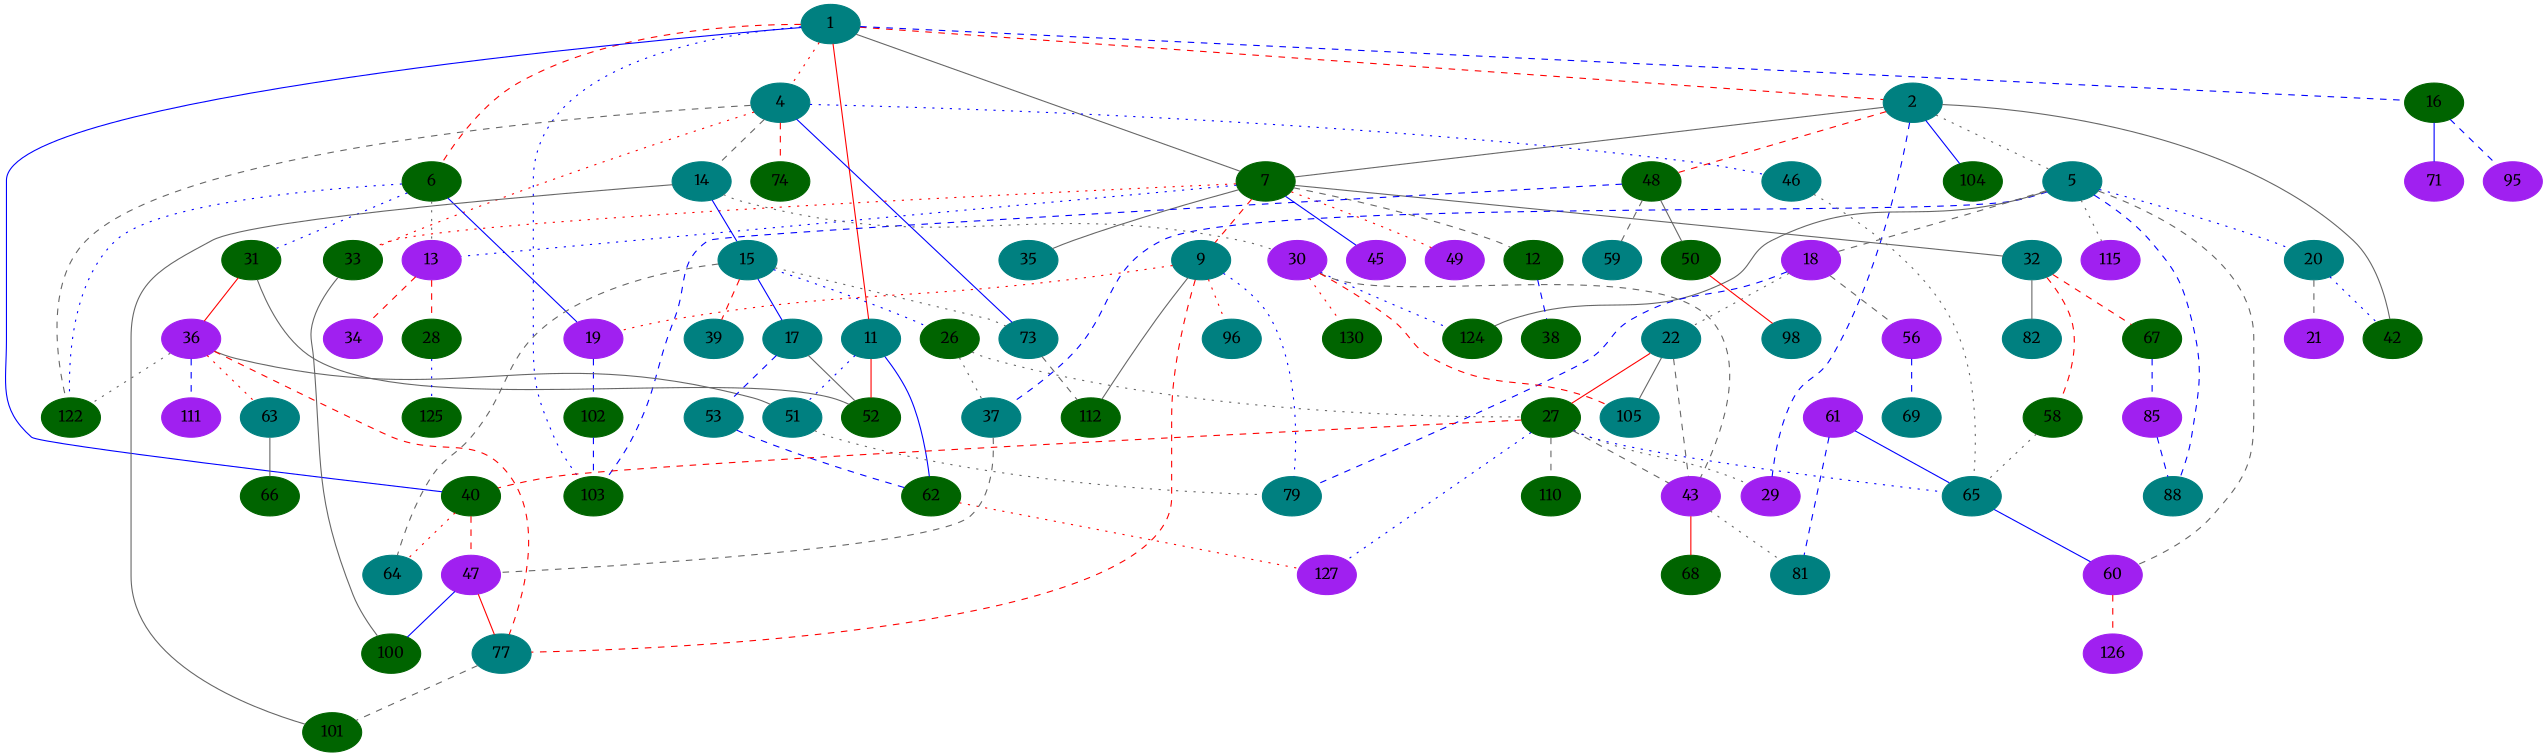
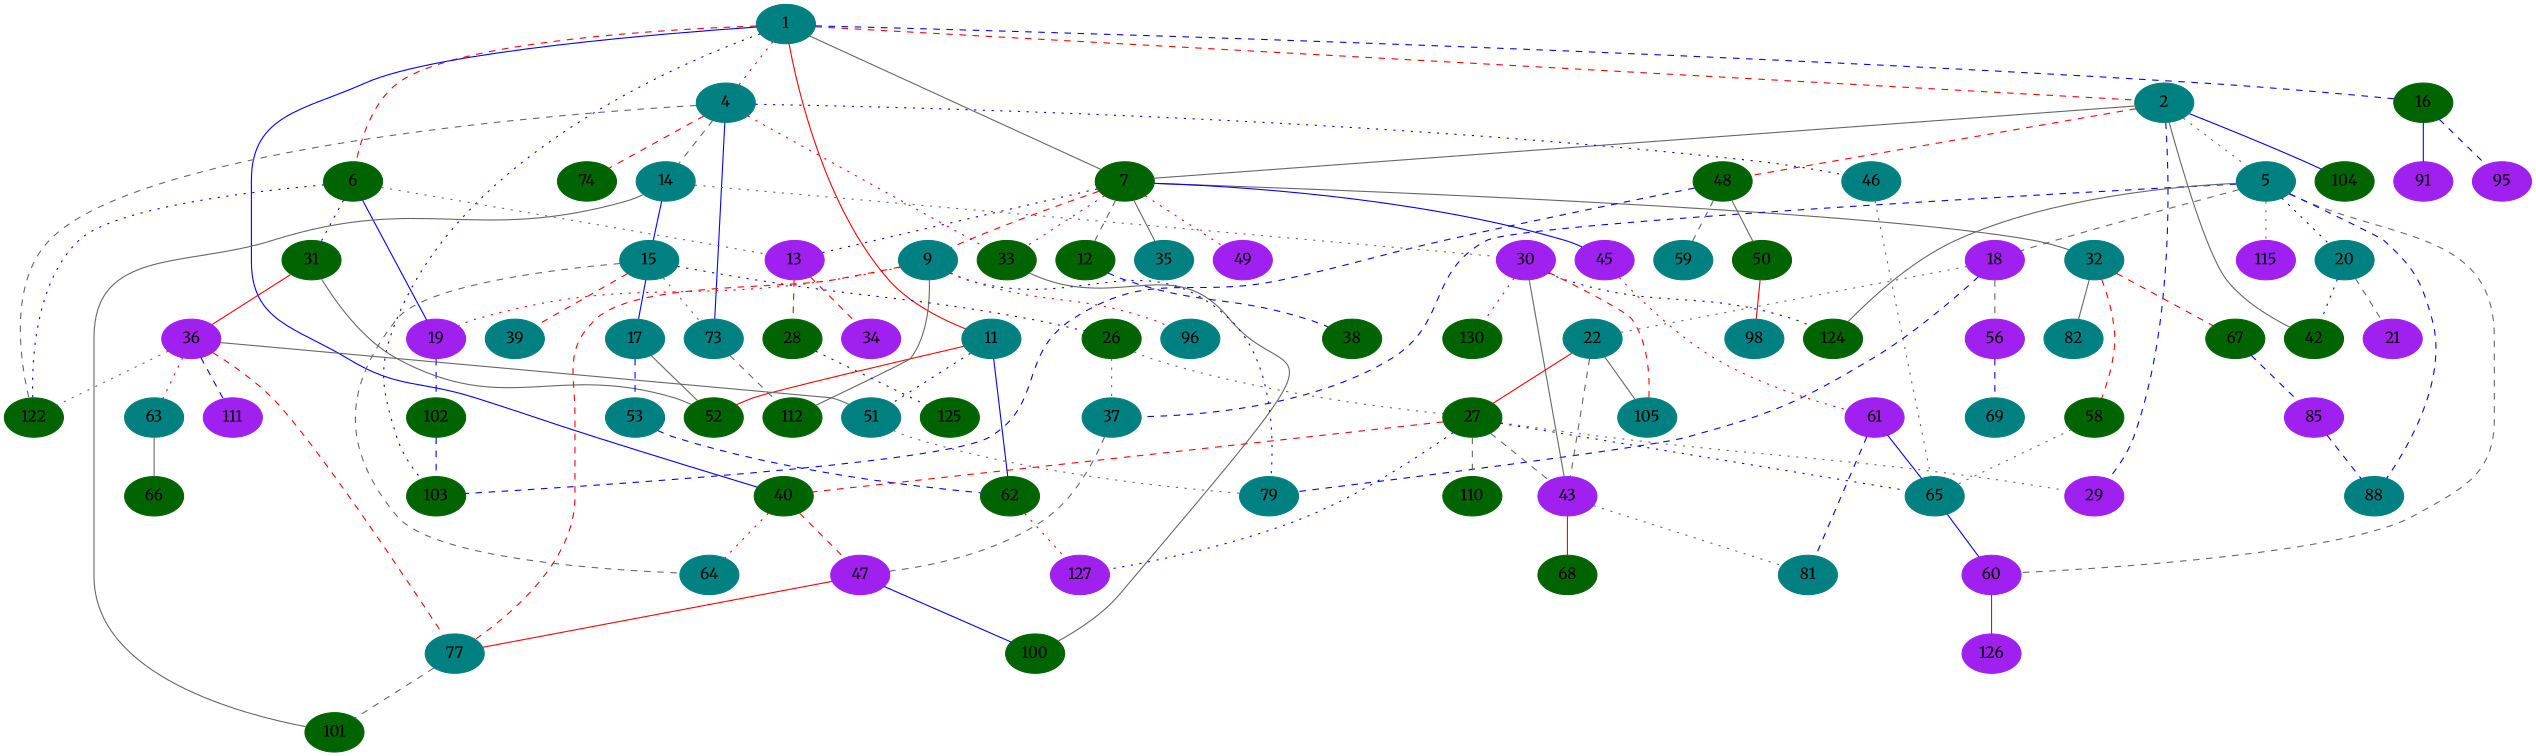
node "71": label "71" -> "91"
edge "30" -- "43": style dashed -> solid
edge "45" -- "61": added
edge "60" -- "126": style dashed -> solid
